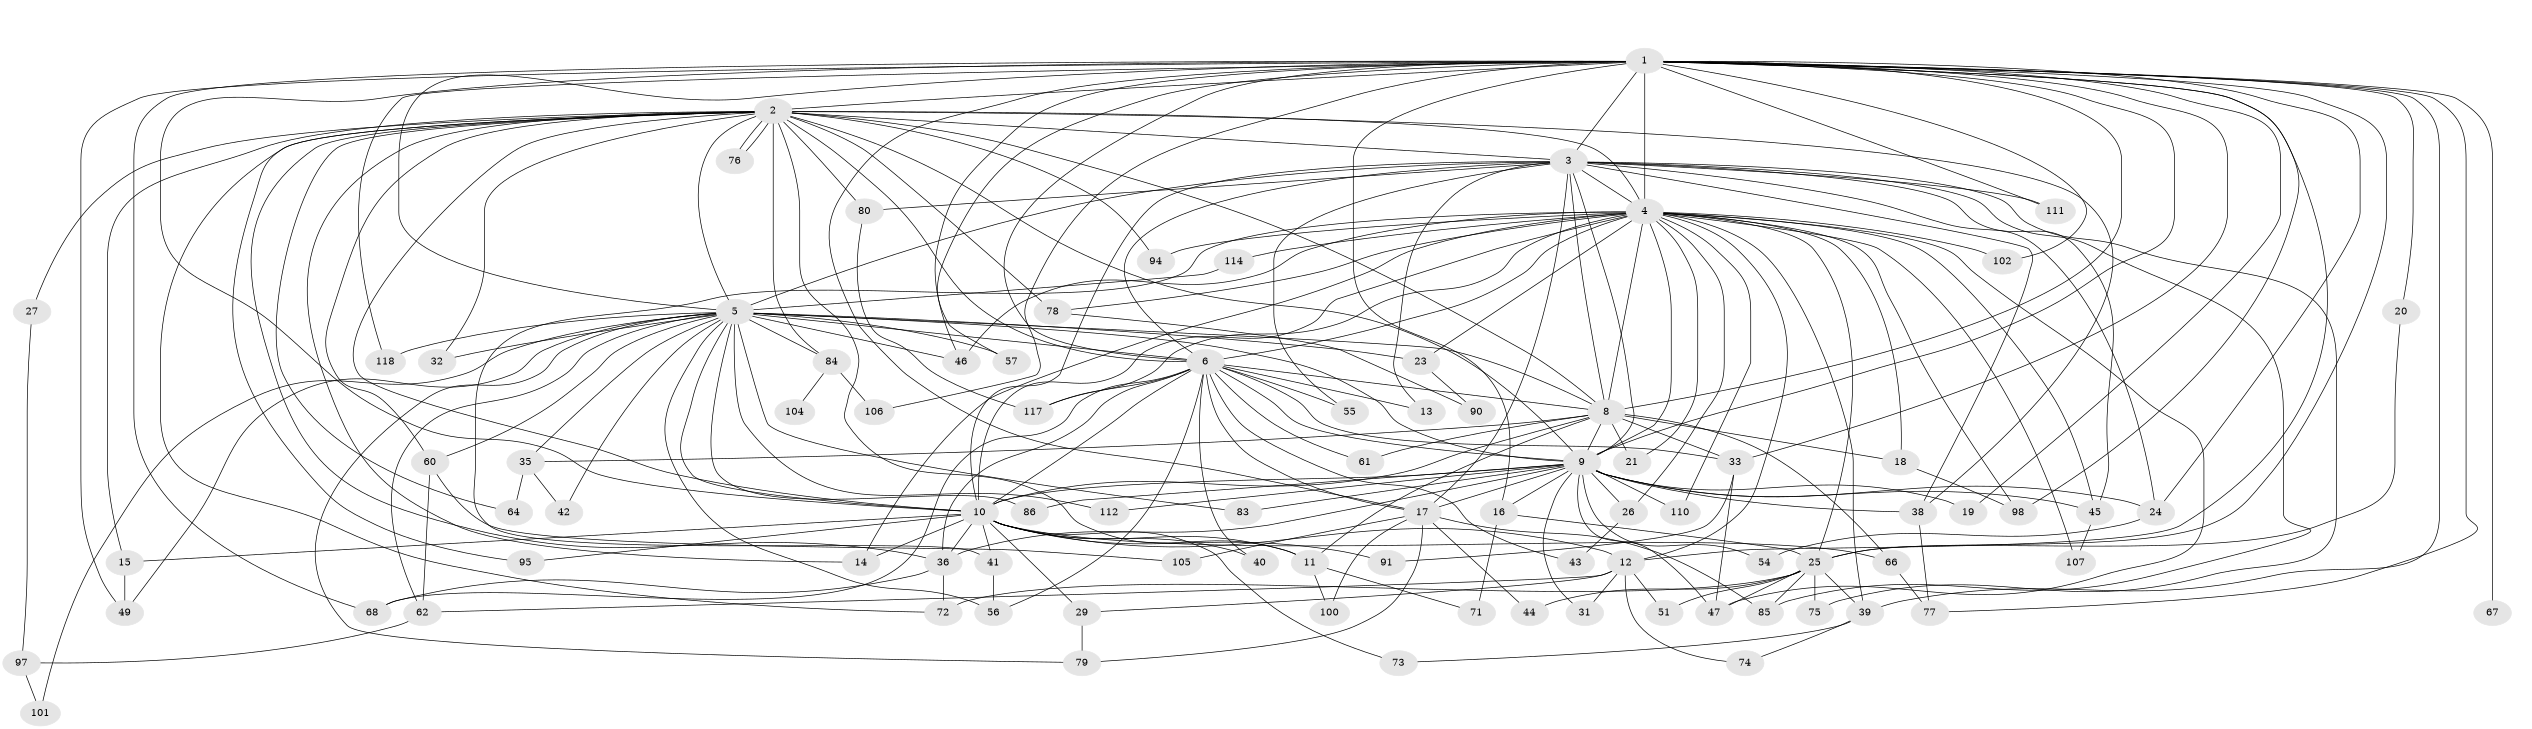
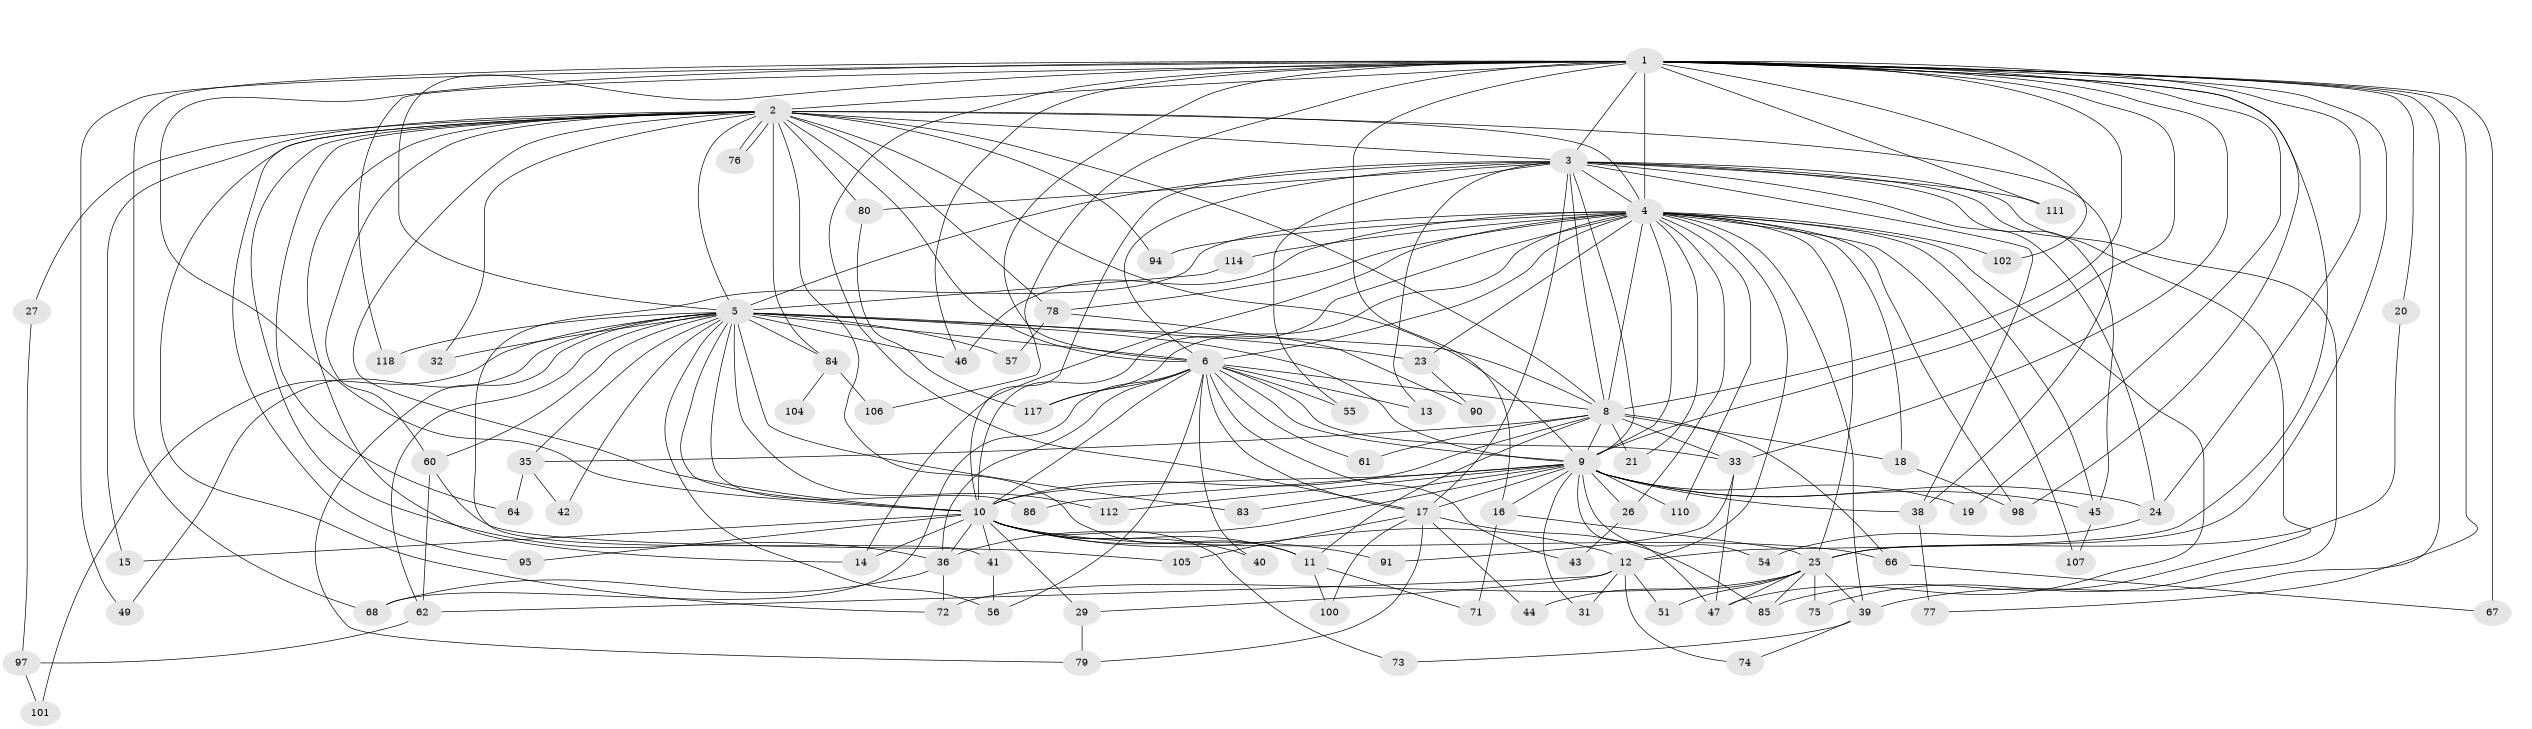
edge "1" -- "57": now "78" -- "57"
edge "15" -- "49": removed
edge "66" -- "77": now "66" -- "67"
